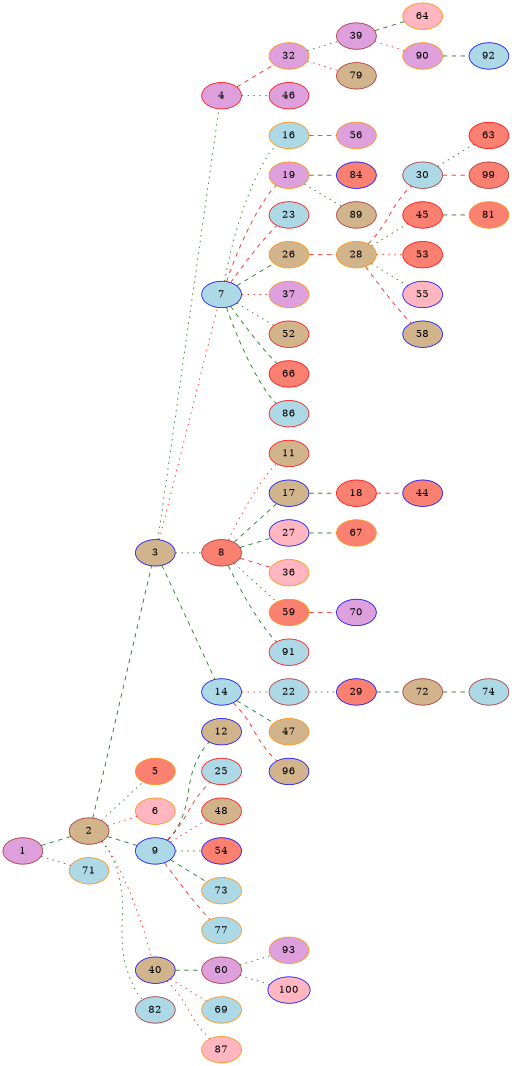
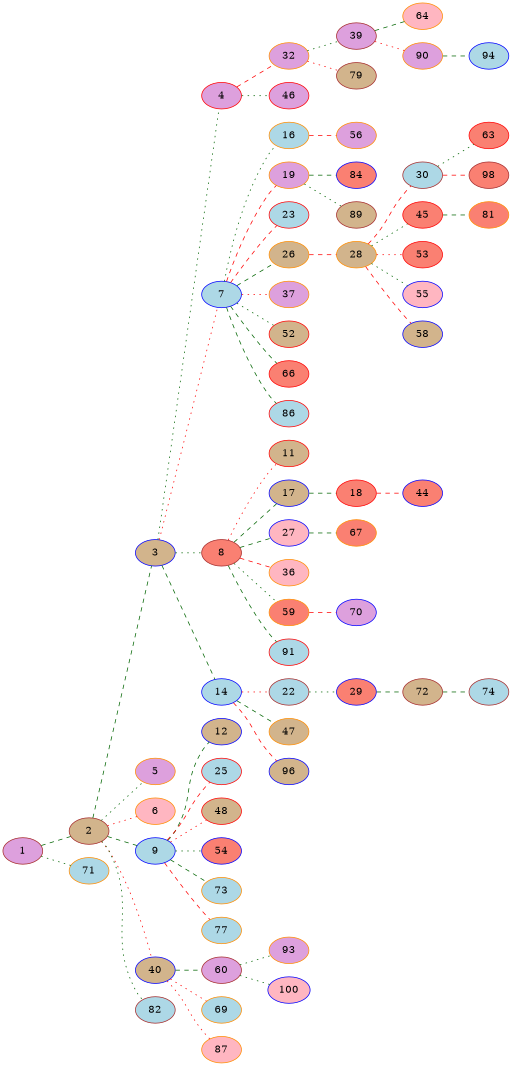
node "92": label "92" -> "94"
node "99": label "99" -> "98"
node "5": fillcolor salmon -> plum
